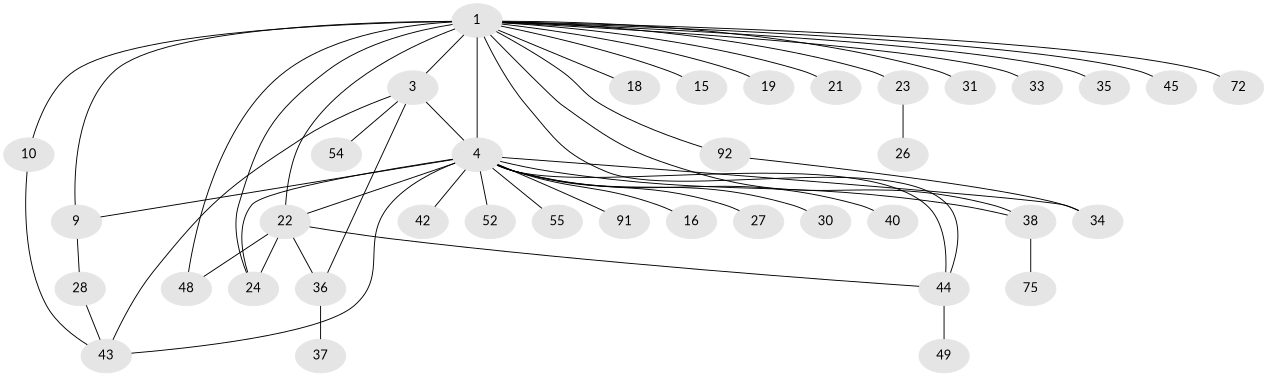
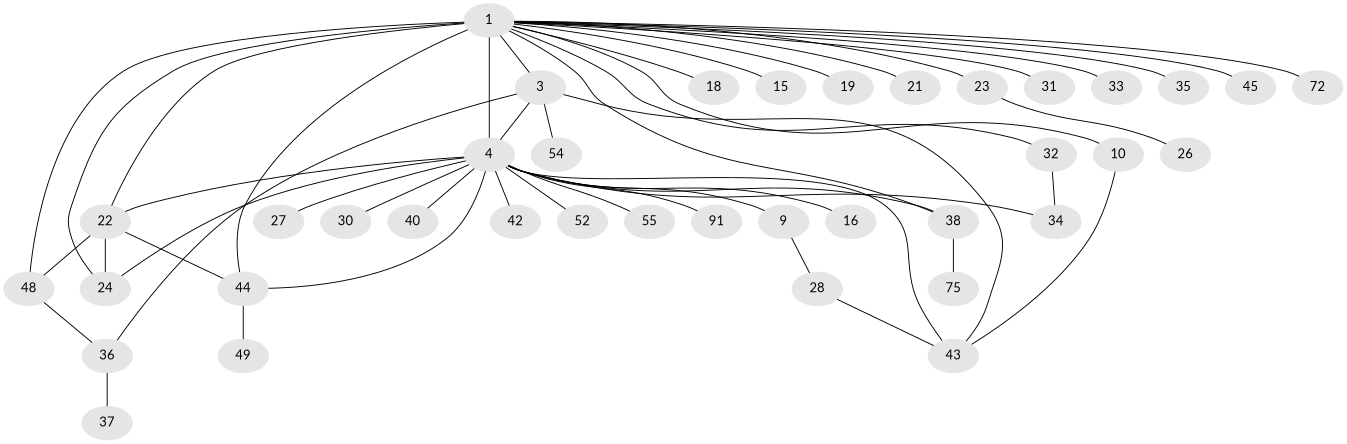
edge "1" -- "9": removed
node "92": label "92" -> "32"
edge "22" -- "36": now "48" -- "36"
